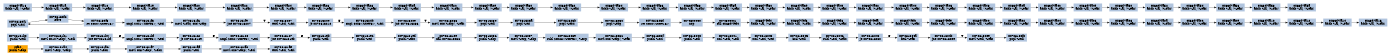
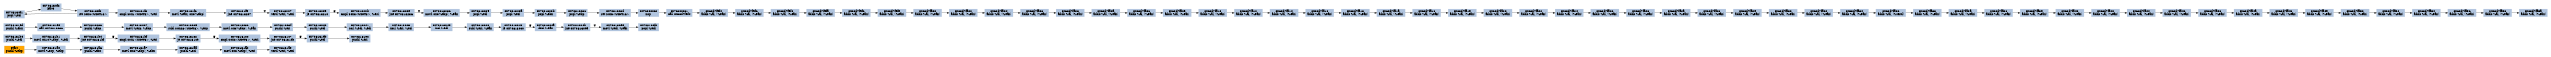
node "0x63d7fa36 addb %al, (%eax)": label "0x63d7fa36 addb %al, (%eax)" -> "0x63d7fa36 addb %al, (%testl)"
edge "0x63d7fa16 addb %al, (%eax)" -> "0x63d7fa18 addb %al, (%eax)": added
edge "0x708131ec pushl %esi" -> "0x708131ed pushl %ebx": removed
